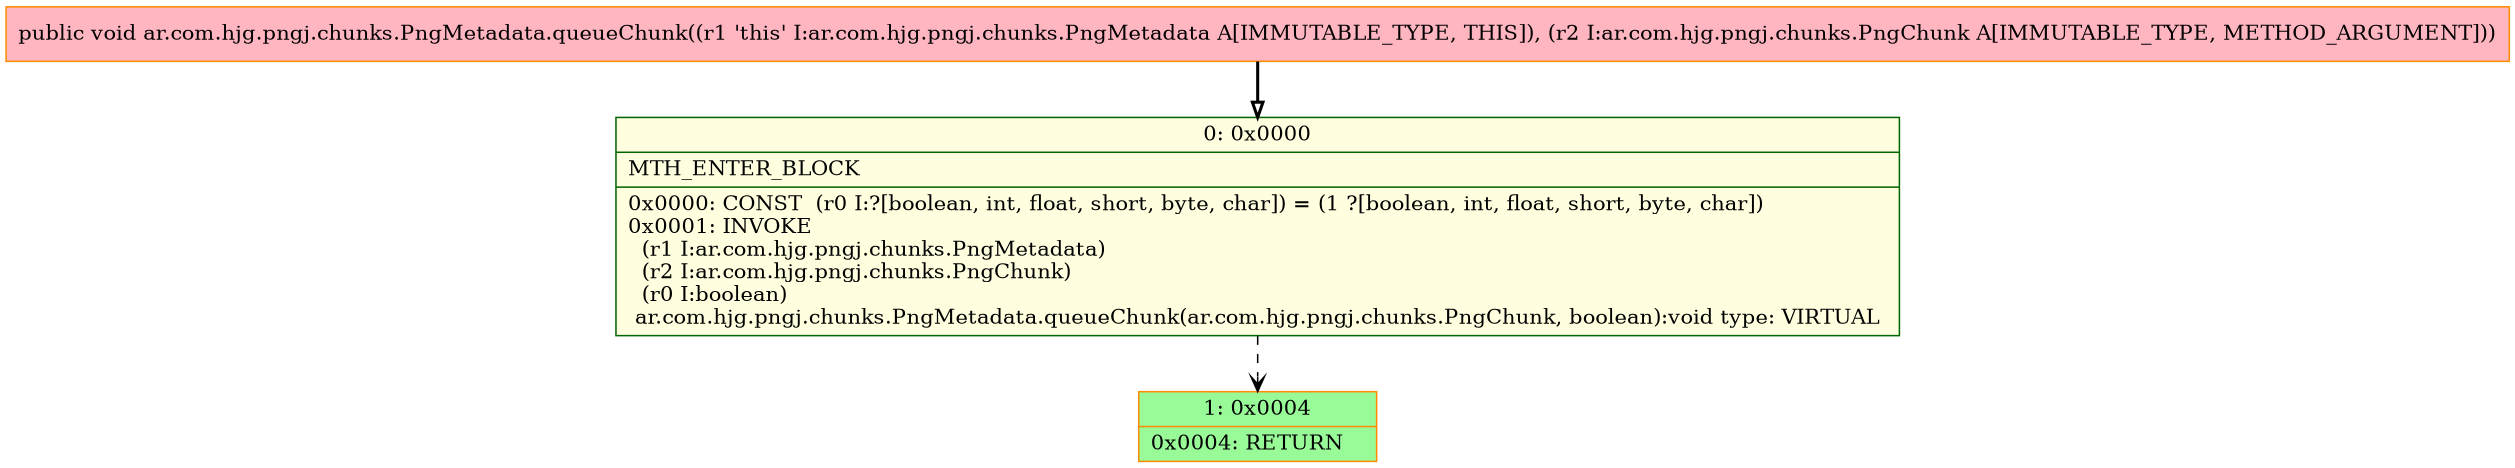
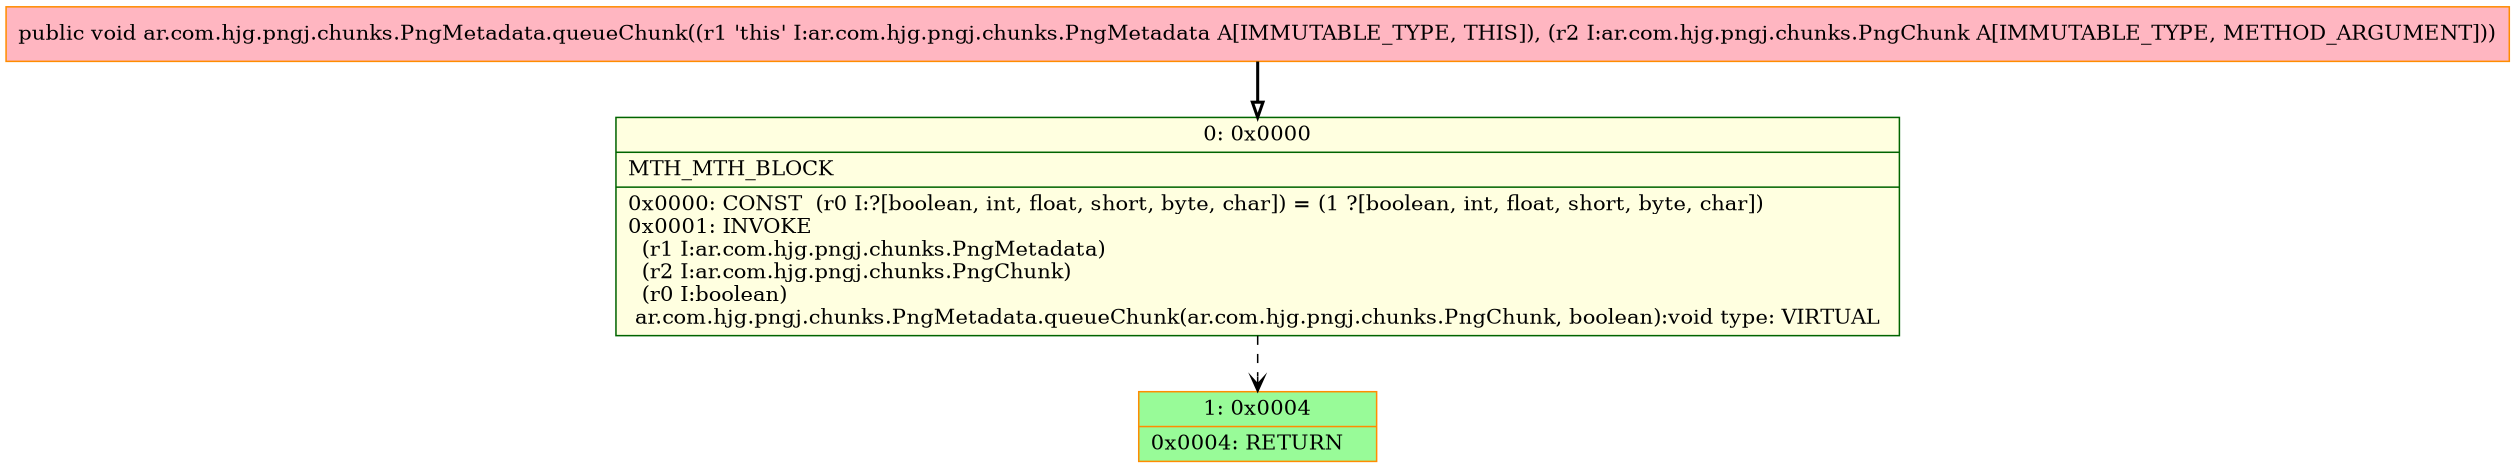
node "0: 0x0000": text "MTH_ENTER_BLOCK" -> "MTH_MTH_BLOCK"
